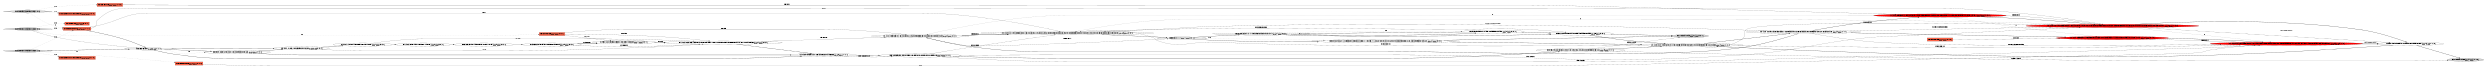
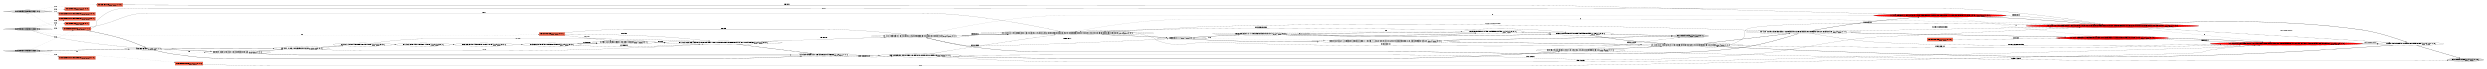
node "Resource resource@@@2@@@['1', '0', '0']": added
node "CurrentStateOutput currentStateOutput@@@2@@@['0', '0', '1']": added
